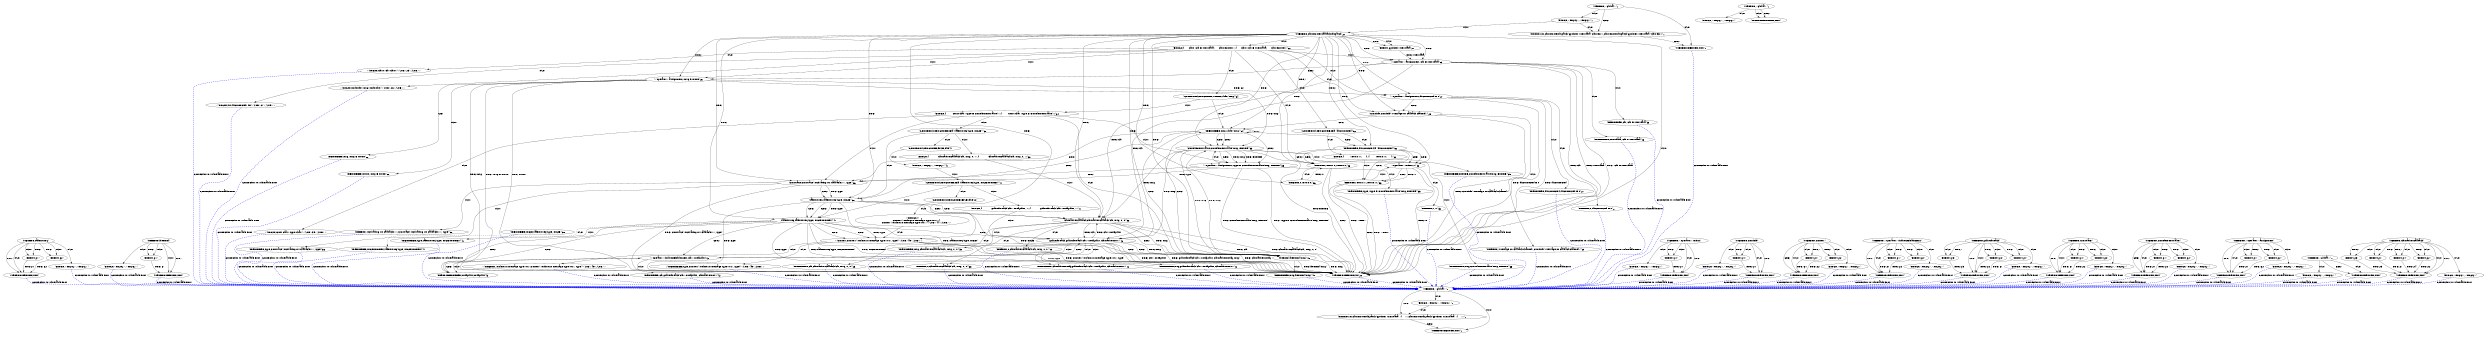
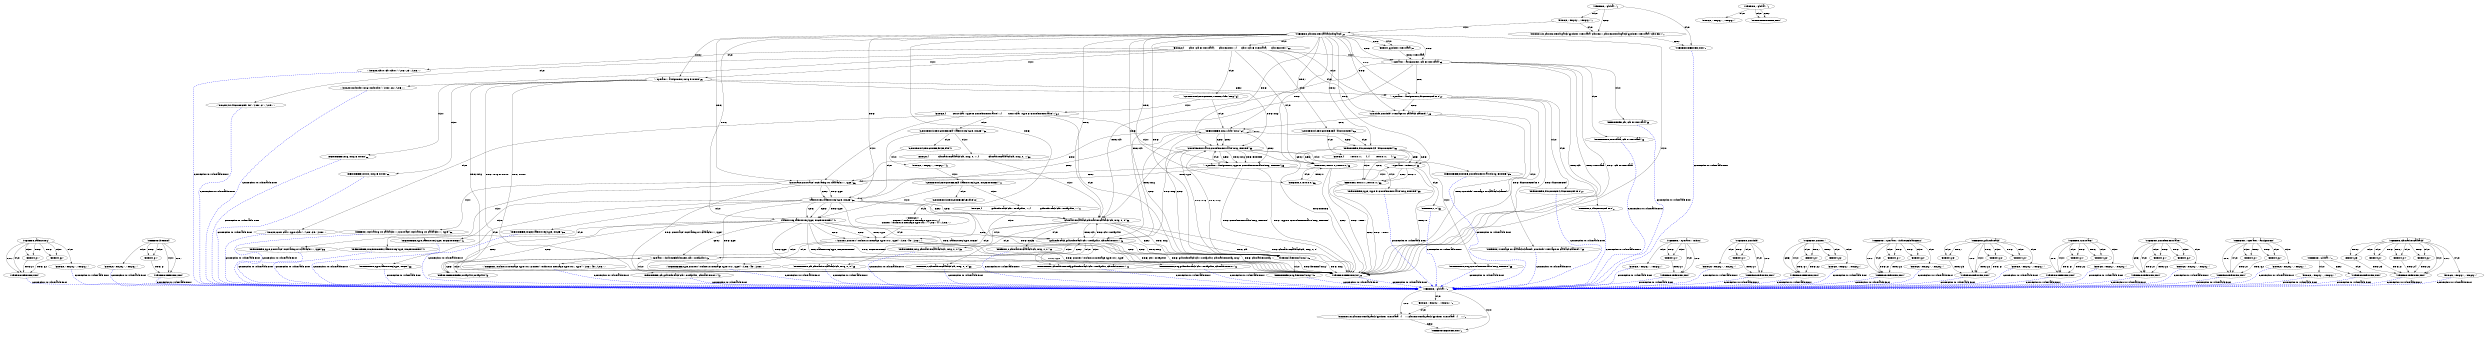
edge "(<operator>.assignment,*cib = user_data)" -> "(<operator>.assignment,*msg = NULL)": now "(<operator>.assignment,*cib = user_data)" -> "(<operator>.assignment,disconnected = 0)"
edge "(<operator>.assignment,*msg = NULL)" -> "(<operator>.assignment,disconnected = 0)": label "DDG: p2" -> "CFG: "
edge "(<operator>.assignment,*msg = NULL)" -> "(IDENTIFIER,msg,*msg = NULL)": label "CIB: " -> "AST: "
edge "(safe_str_eq,safe_str_eq(type, T_CIB))" -> "(IDENTIFIER,T_CIB,safe_str_eq(type, T_CIB))": added, label "AST:"
edge "(safe_str_eq,safe_str_eq(type, T_CIB_NOTIFY))" -> "(IDENTIFIER,type,safe_str_eq(type, T_CIB_NOTIFY))": now "(safe_str_eq,safe_str_eq(type, T_CIB))" -> "(IDENTIFIER,type,safe_str_eq(type, T_CIB_NOTIFY))"
edge "(safe_str_eq,safe_str_eq(type, T_CIB_NOTIFY))" -> "(IDENTIFIER,T_CIB_NOTIFY,safe_str_eq(type, T_CIB_NOTIFY))": style dashed -> solid
node "(IDENTIFIER,type,safe_str_eq(type, T_CIB))": added
